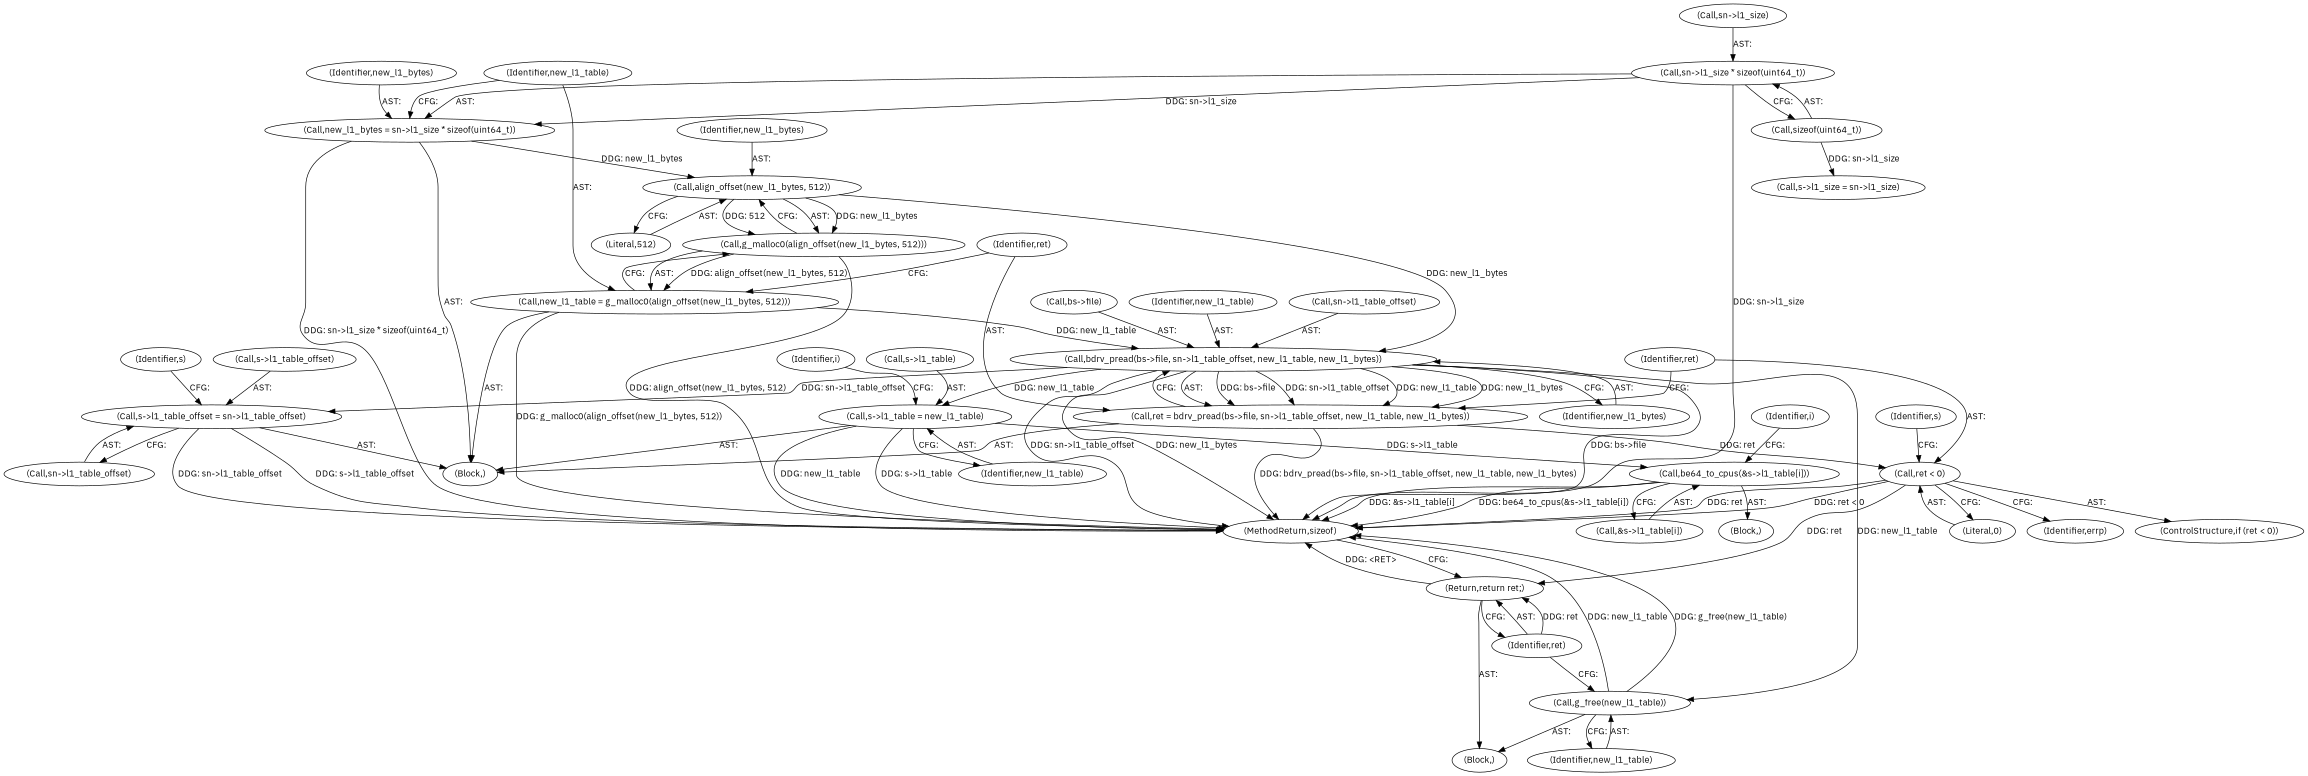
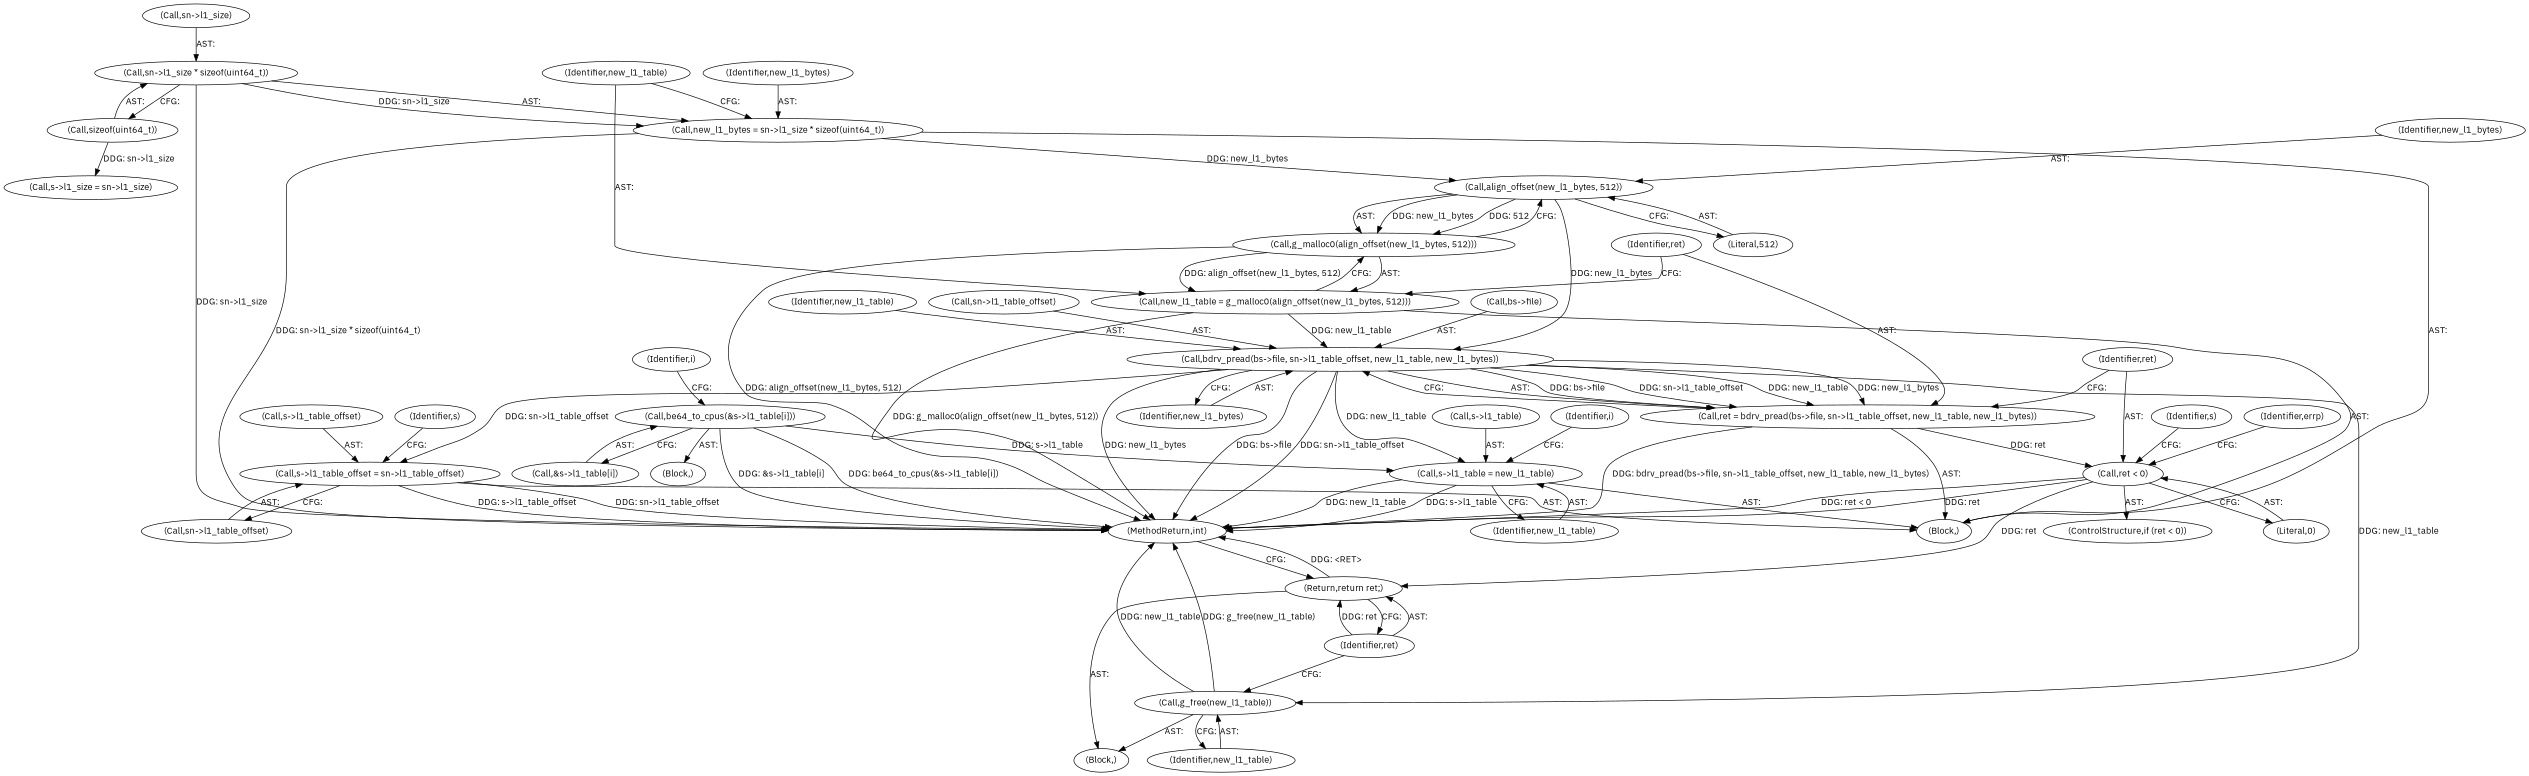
edge "(Call,s->l1_table = new_l1_table)" -> "(Call,be64_to_cpus(&s->l1_table[i]))": reversed
edge "(Call,ret < 0)" -> "(Identifier,errp)": reversed
node "(MethodReturn,sizeof)": label "(MethodReturn,sizeof)" -> "(MethodReturn,int)"
